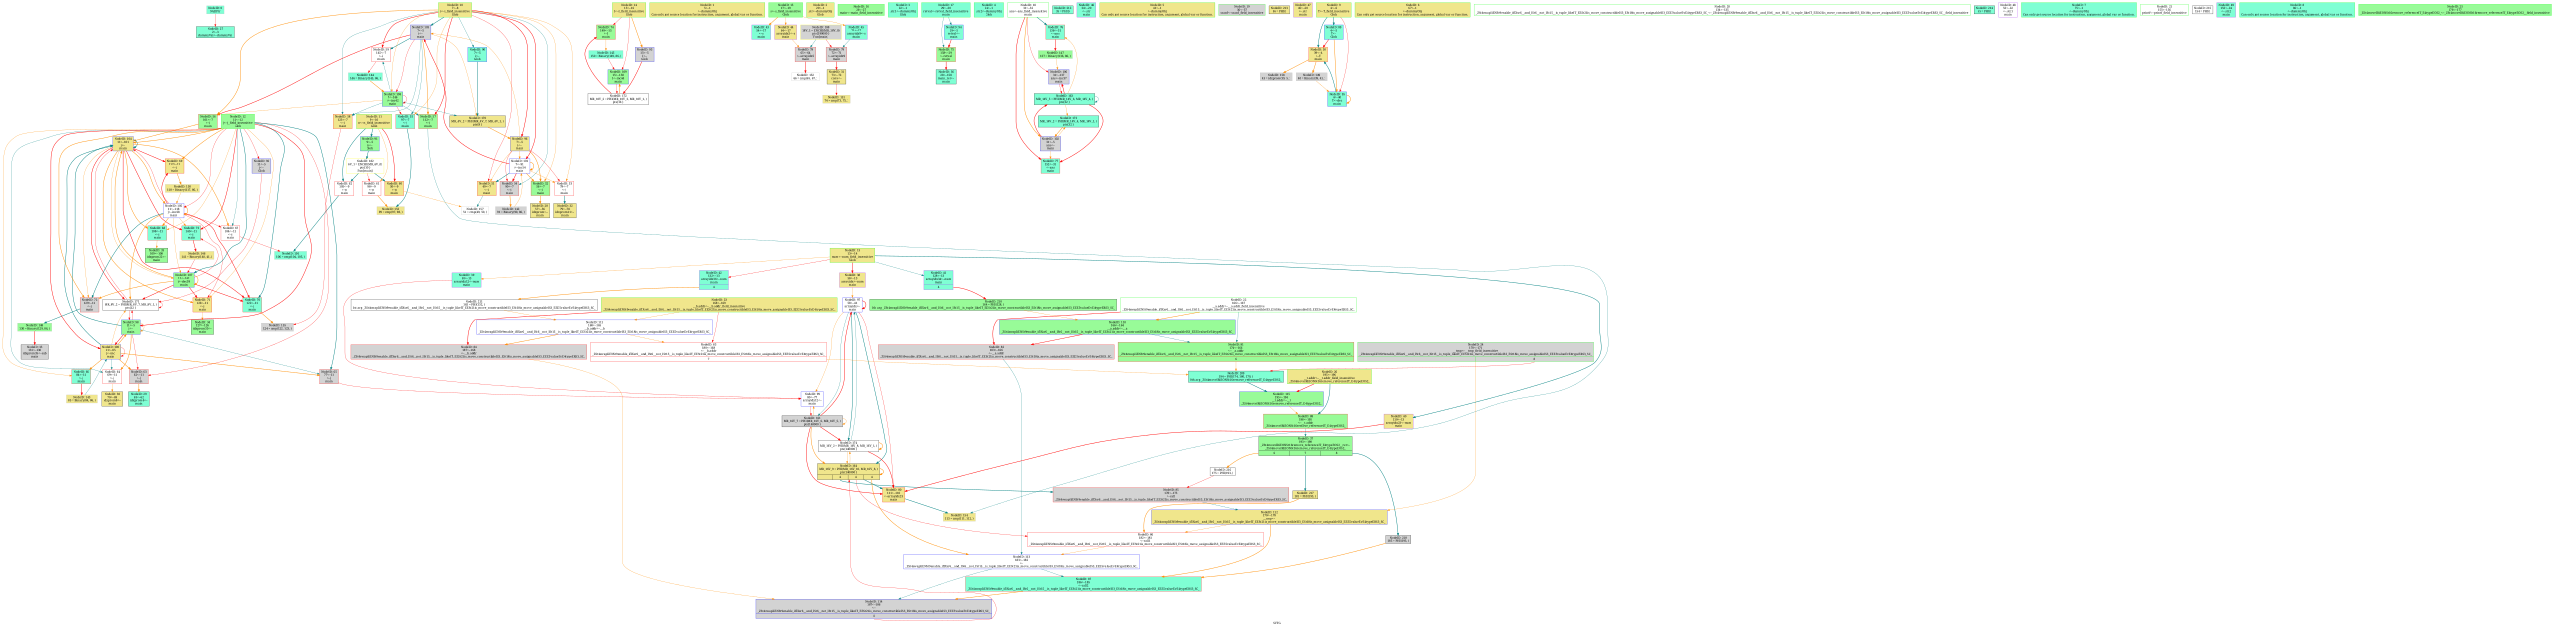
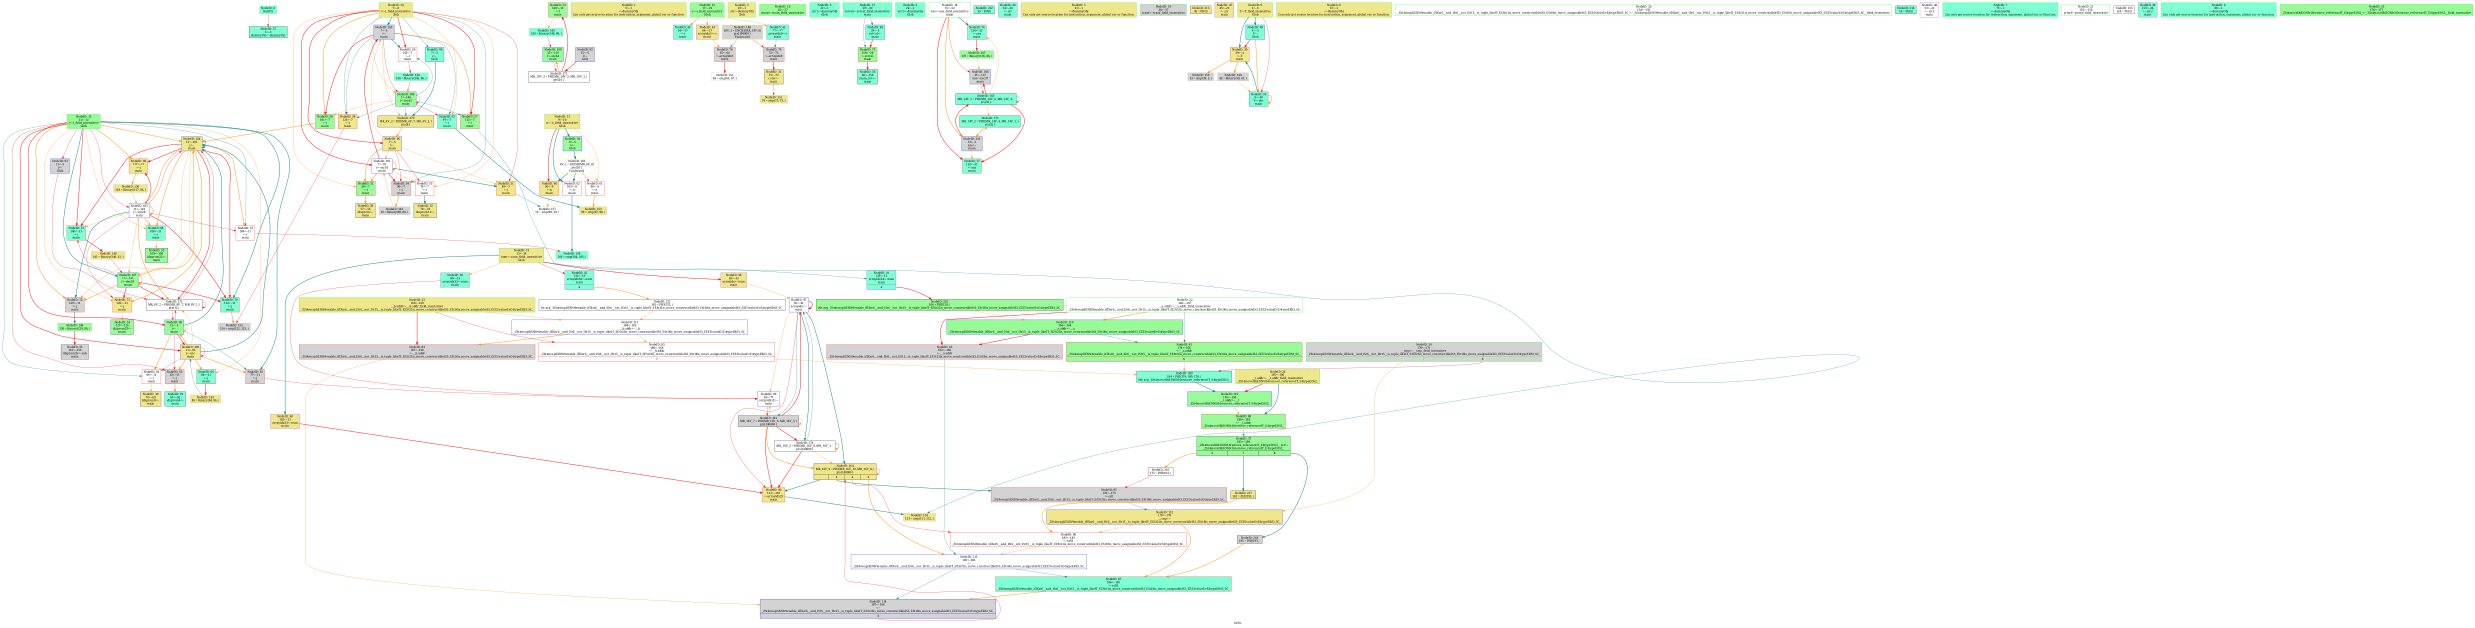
node "NodeID: 14": removed
node "NodeID: 158": text "43 = idxprom(39, 5, )" -> "43 = cmp(39, 5, )"
edge "NodeID: 164" -> "NodeID: 174": removed
